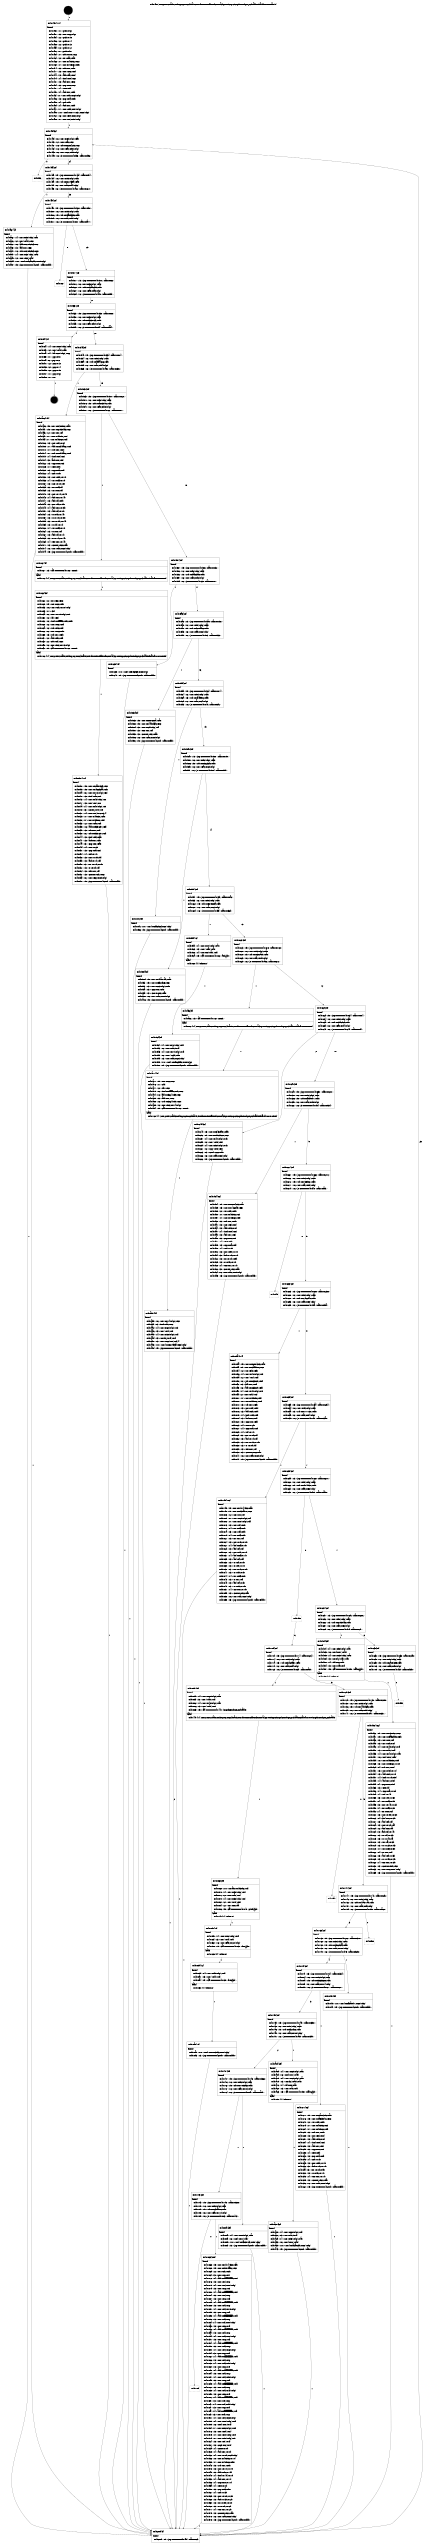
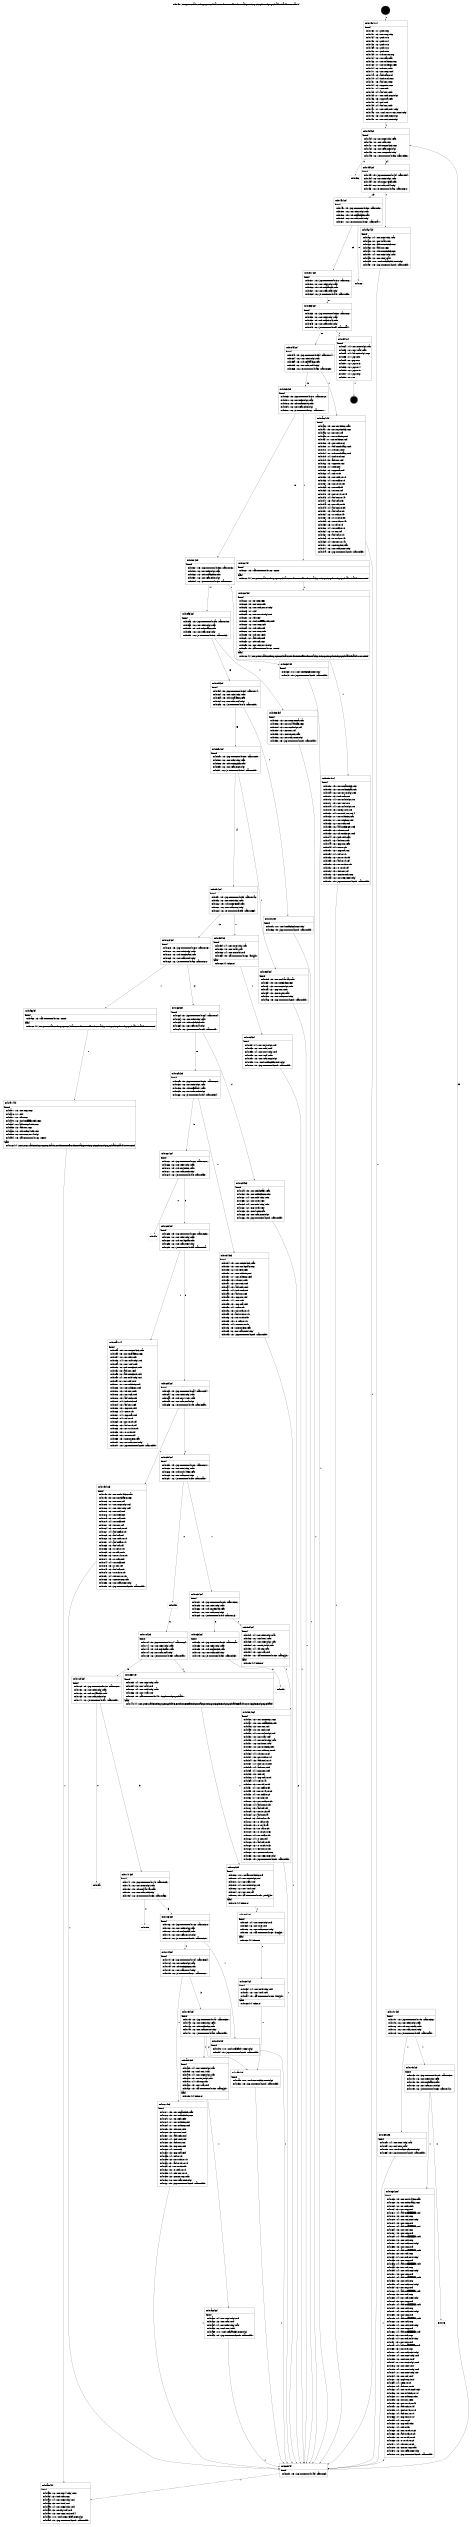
edge "0x401a99 [41]" -> "0x40200b [5]": reversed
edge "0x40179b [28]" -> "0x4017b7 [28]": now "0x40179b [28]" -> "0x401ea9 [15]"
